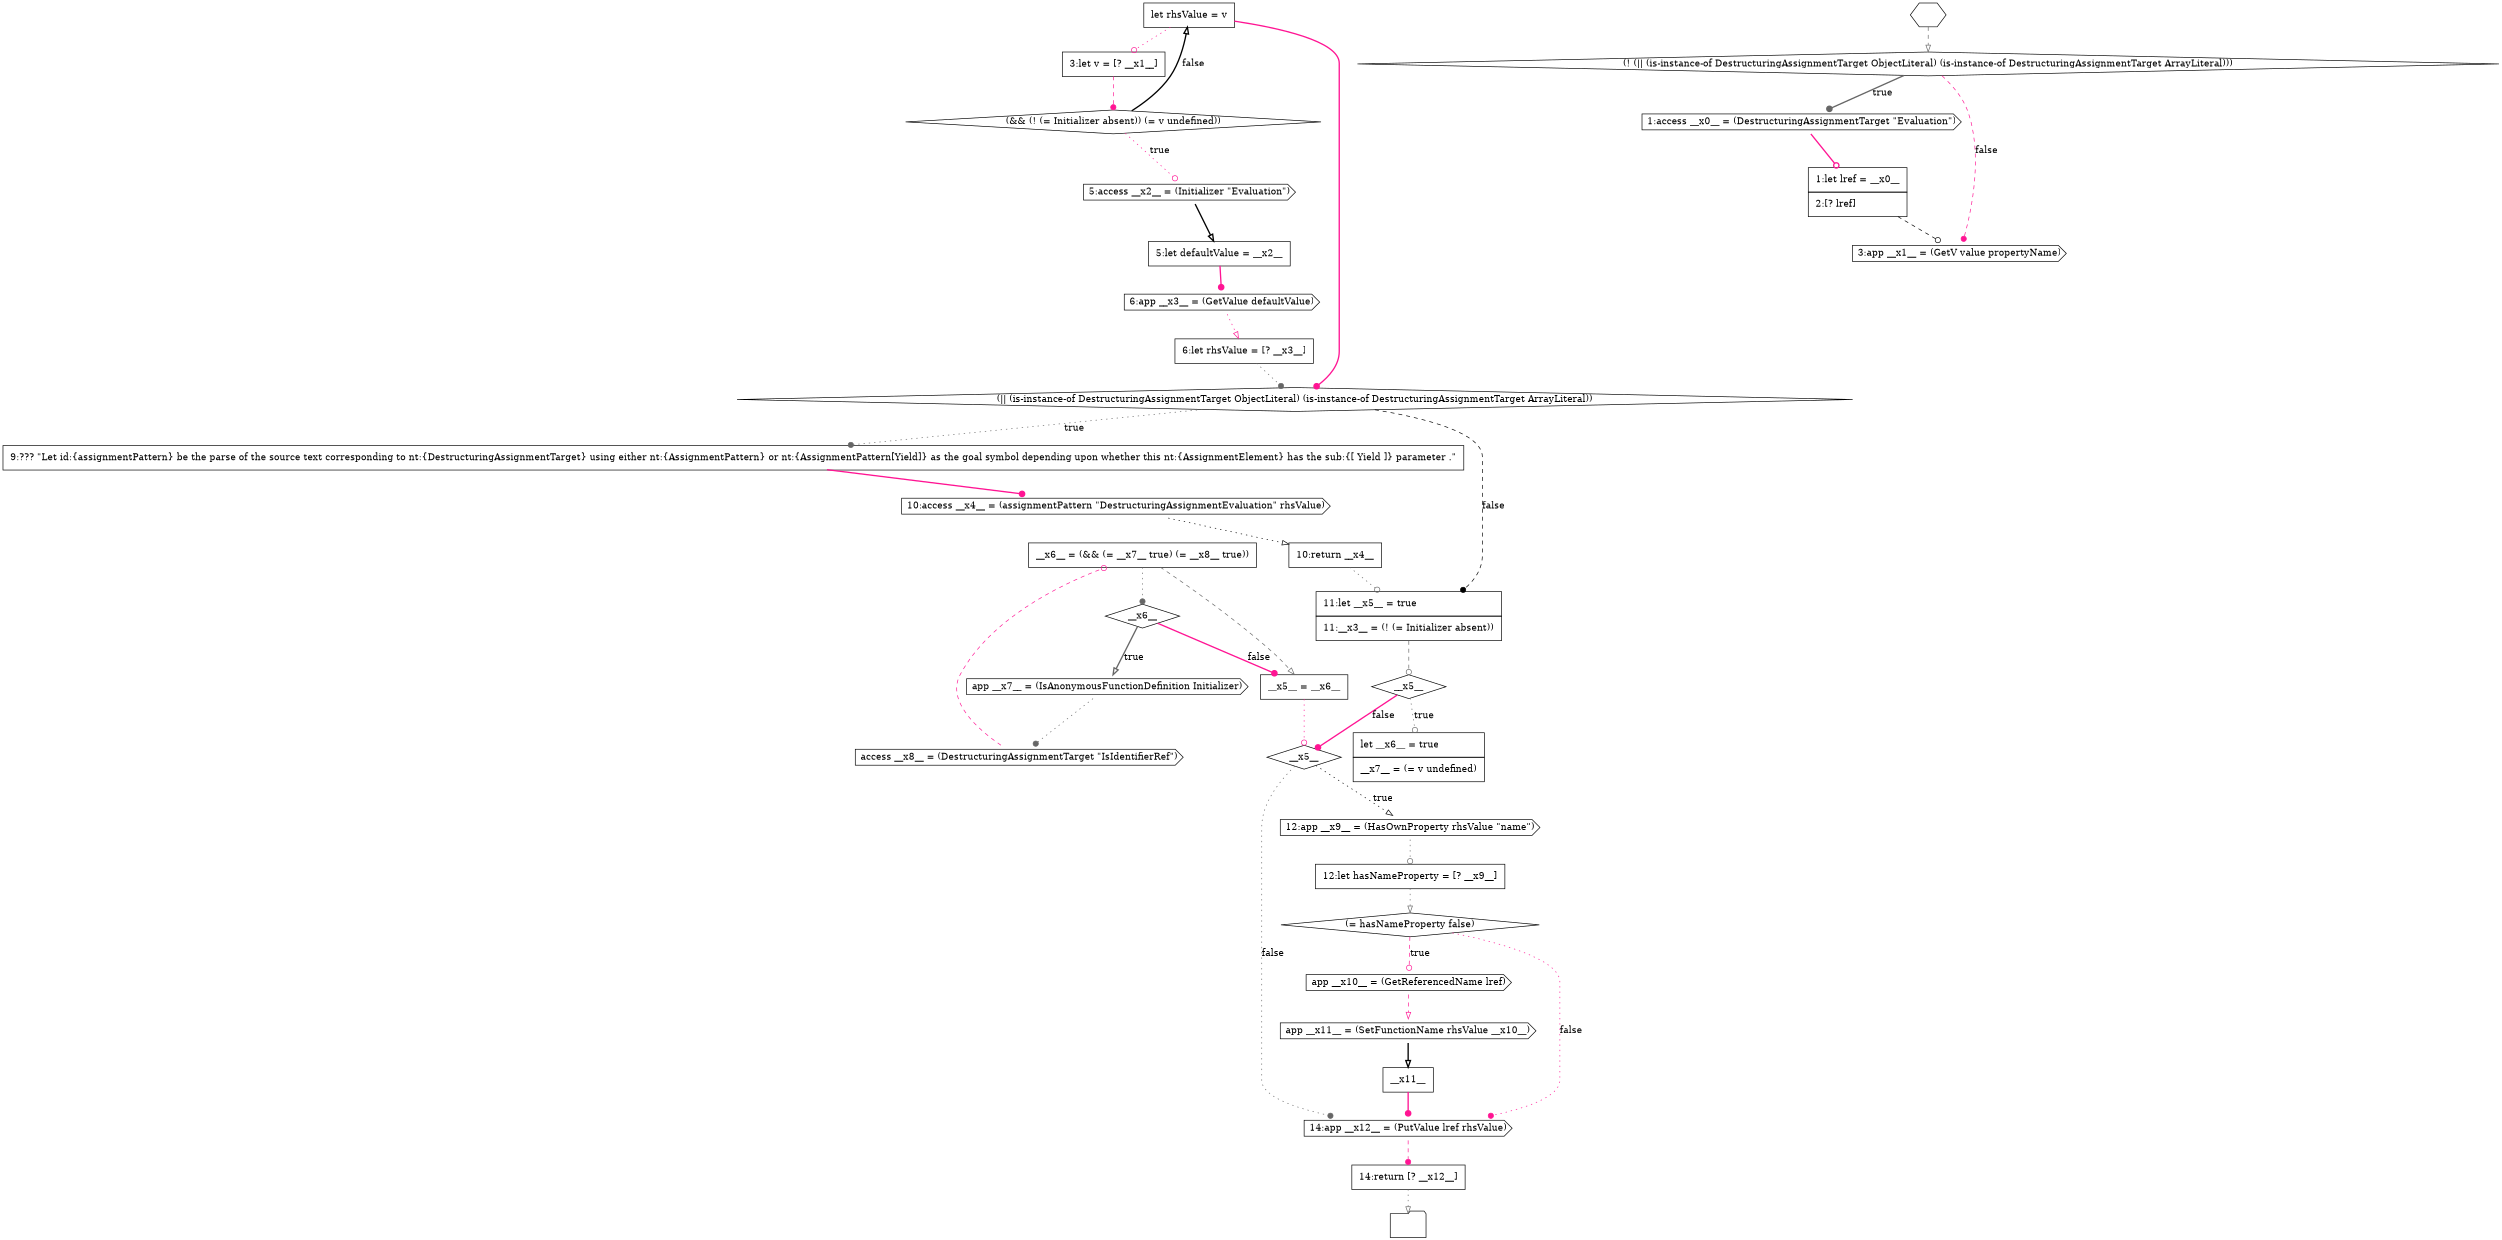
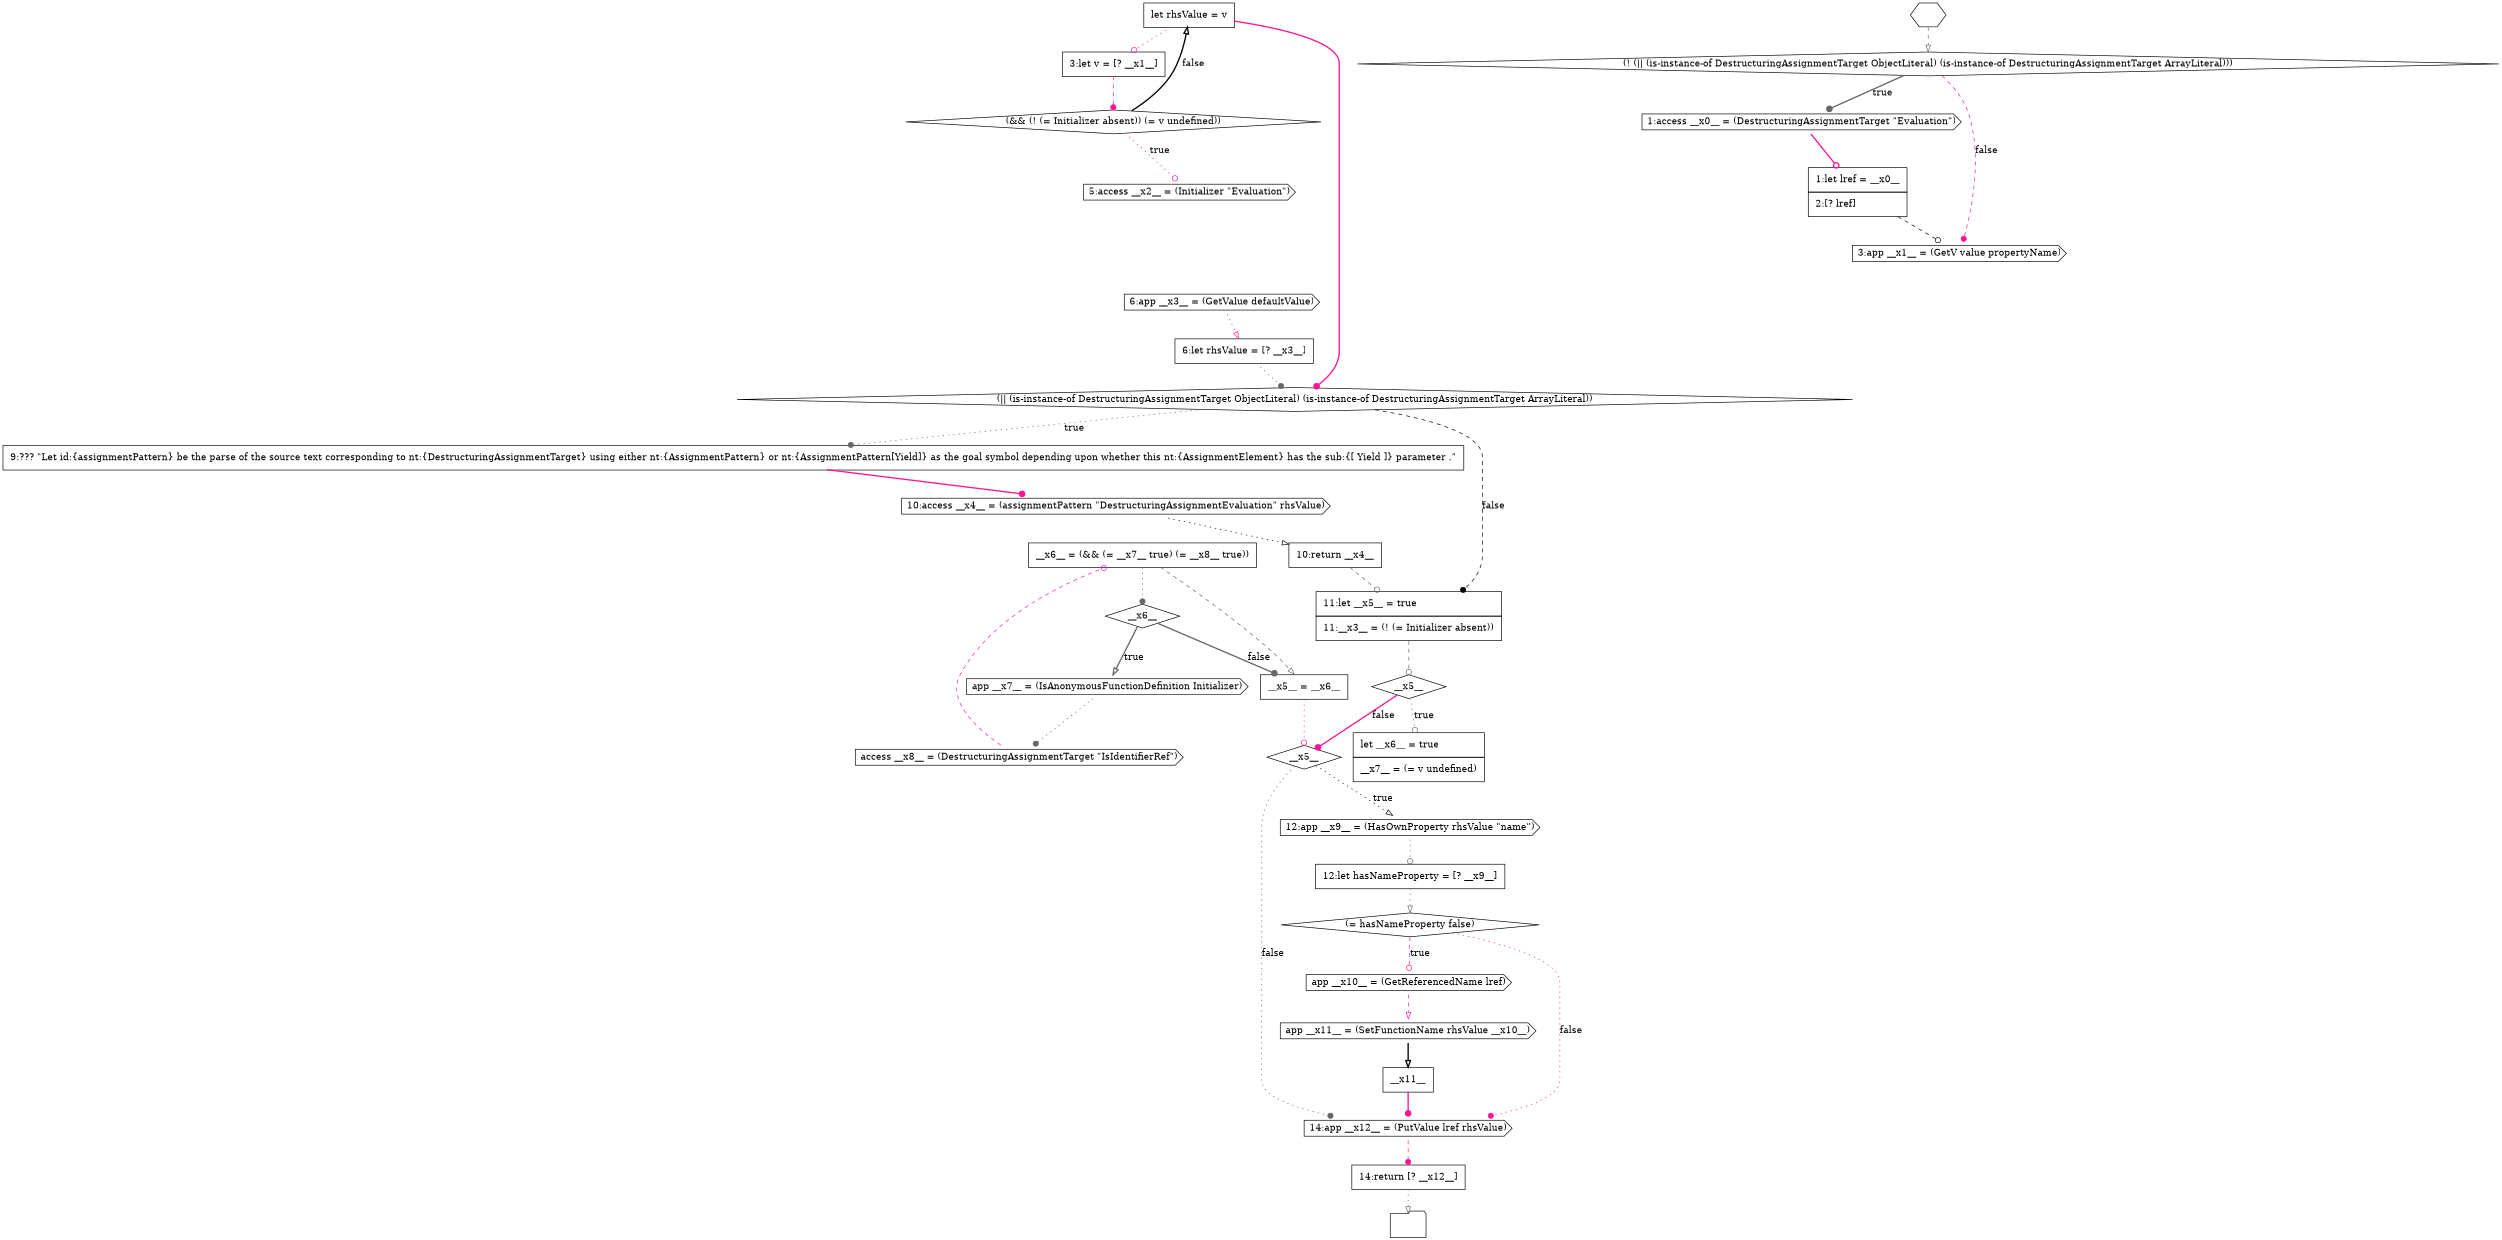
node "5:let defaultValue = __x2__": removed
edge "10:return __x4__" -> "11:let __x5__ = true": style dotted -> dashed
edge "__x6__" -> "__x5__ = __x6__": color deeppink -> gray40
